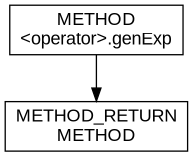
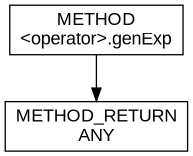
node "METHOD_RETURN": text "METHOD" -> "ANY"
